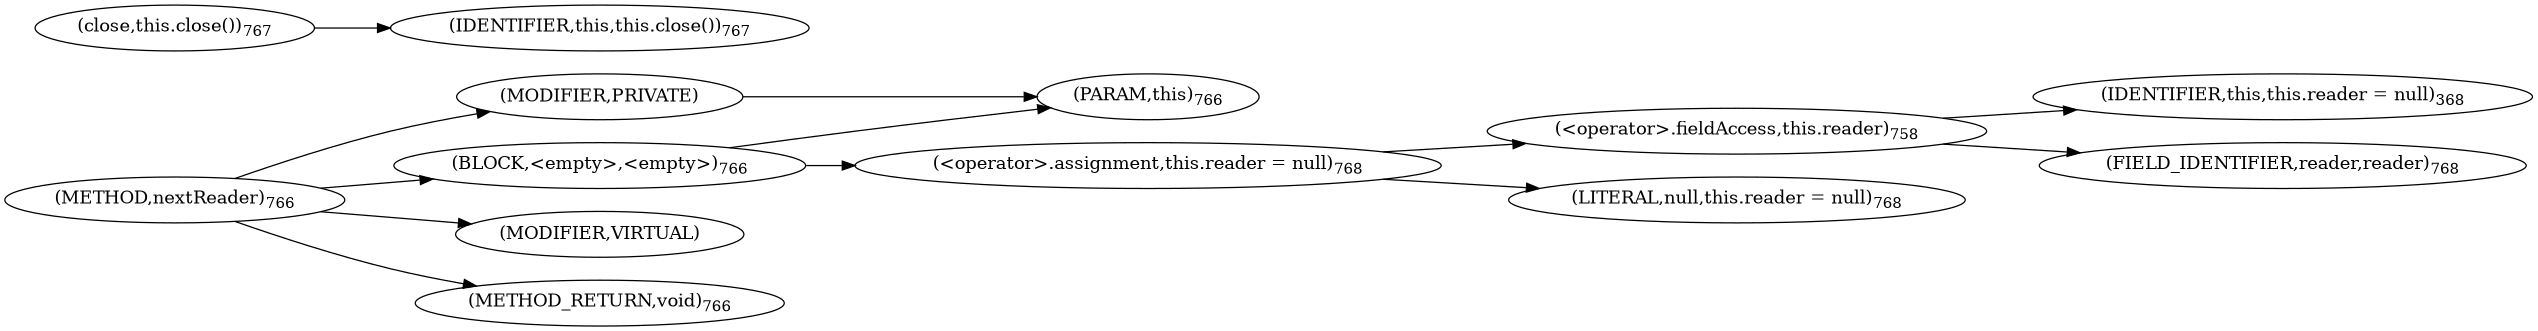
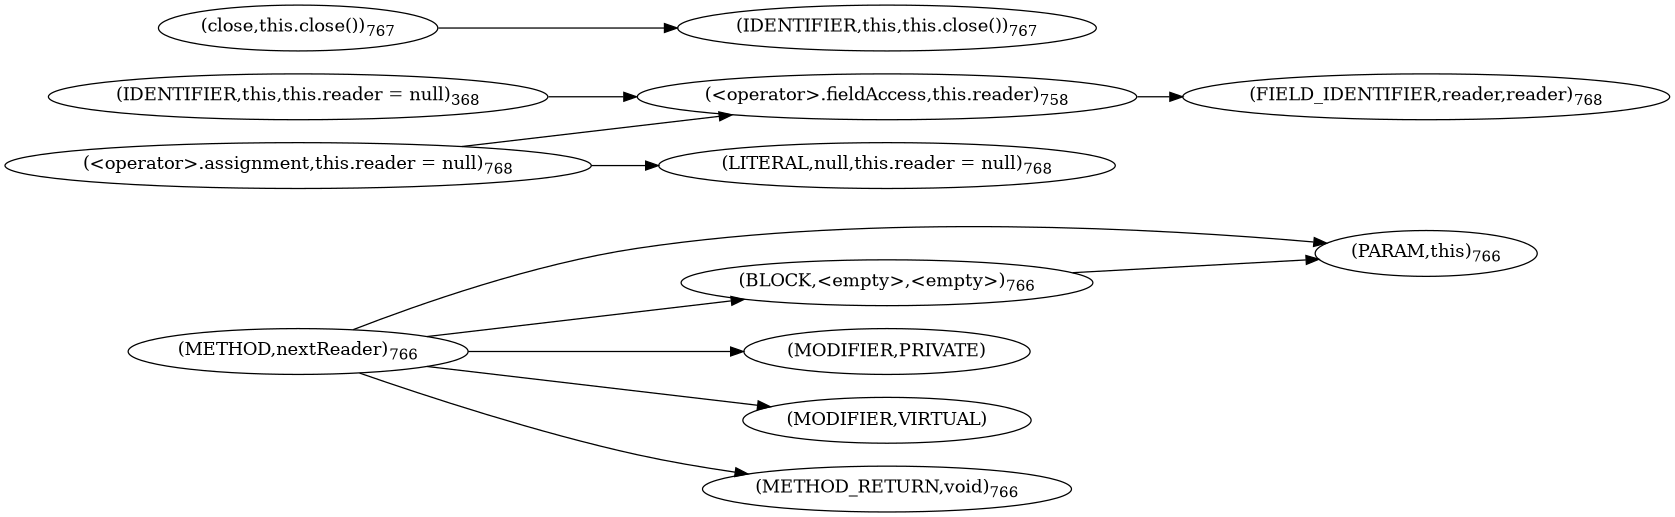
edge "(MODIFIER,PRIVATE)" -> "(PARAM,this)": now "(METHOD,nextReader)" -> "(PARAM,this)"
edge "(<operator>.fieldAccess,this.reader)" -> "(IDENTIFIER,this,this.reader = null)": reversed
edge "(BLOCK,<empty>,<empty>)" -> "(<operator>.assignment,this.reader = null)": removed
